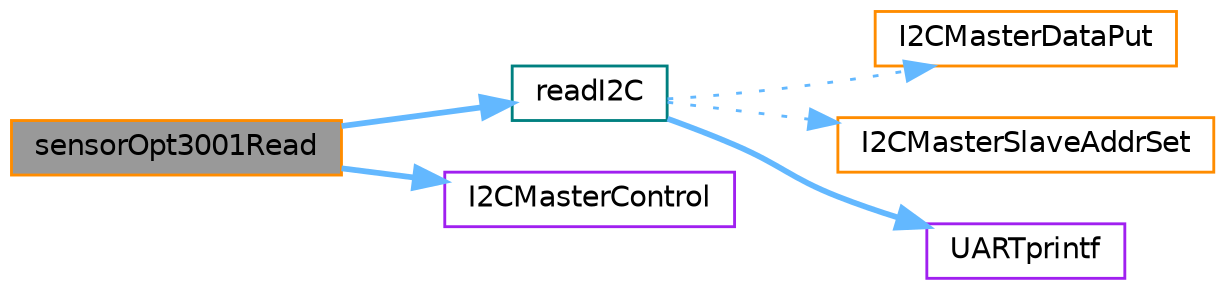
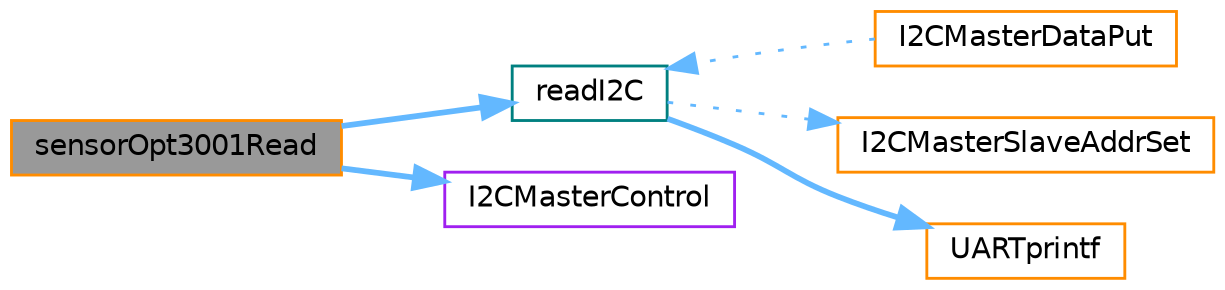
edge "readI2C" -> "I2CMasterDataPut": reversed
node "UARTprintf": color purple -> darkorange
